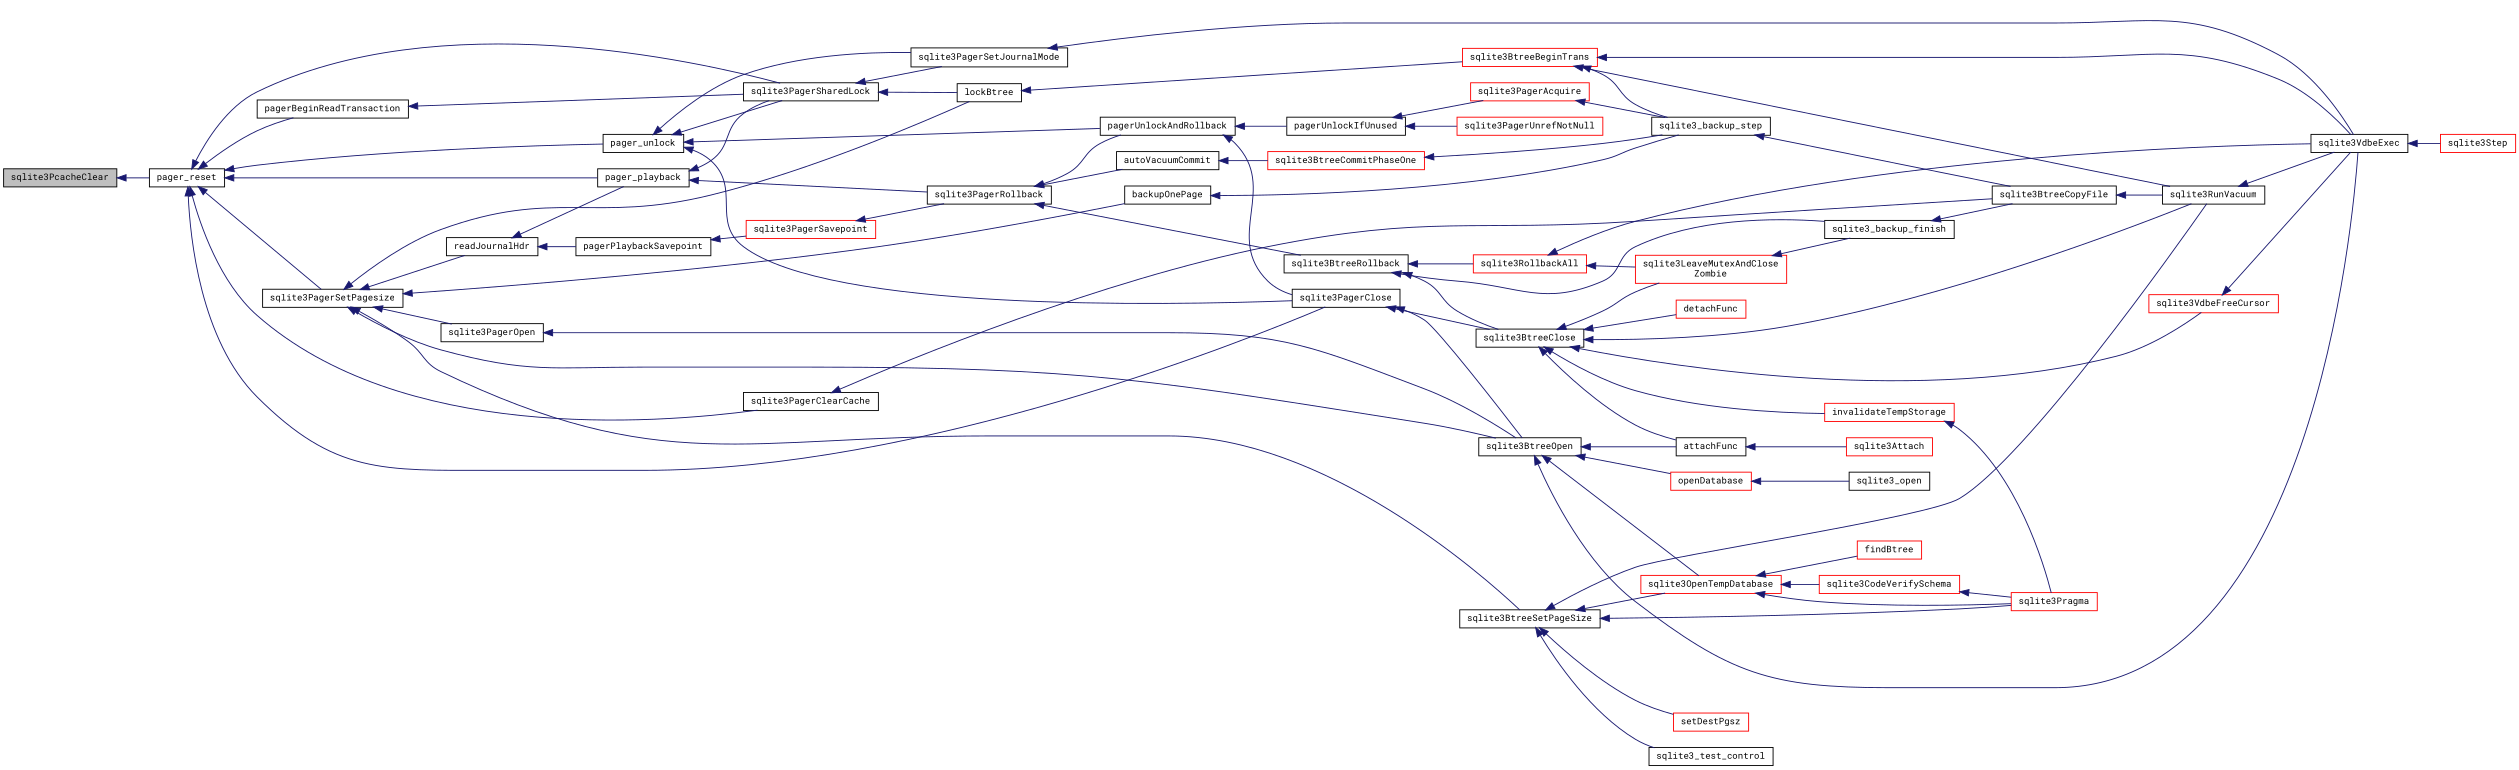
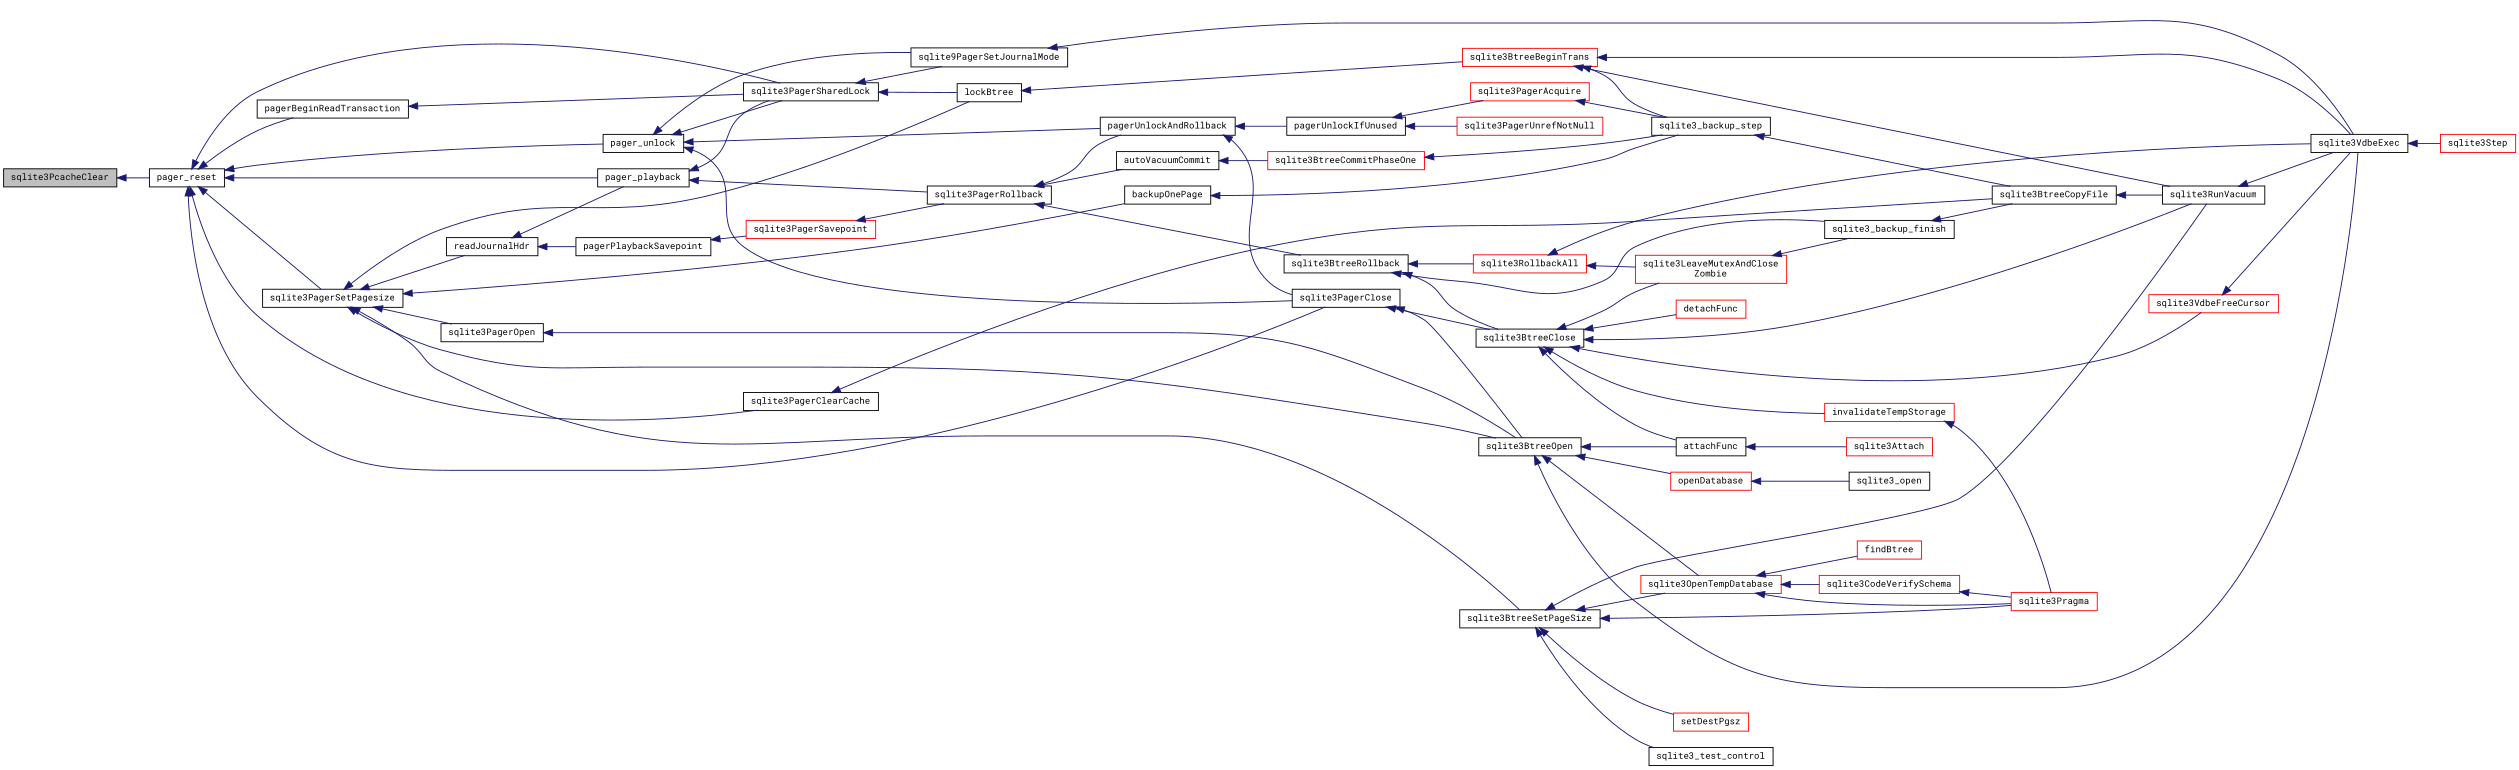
node "sqlite3PagerSetJournalMode": label "sqlite3PagerSetJournalMode" -> "sqlite9PagerSetJournalMode"
